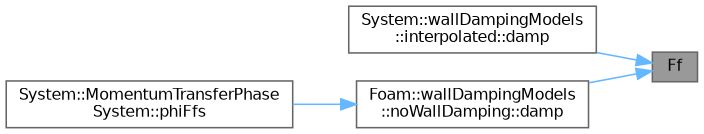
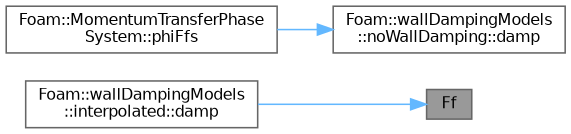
node "System::wallDampingModels ::interpolated::damp": label "System::wallDampingModels ::interpolated::damp" -> "Foam::wallDampingModels ::interpolated::damp"
edge "Foam::wallDampingModels ::noWallDamping::damp" -> "Ff": removed
node "System::MomentumTransferPhase System::phiFfs": label "System::MomentumTransferPhase System::phiFfs" -> "Foam::MomentumTransferPhase System::phiFfs"
